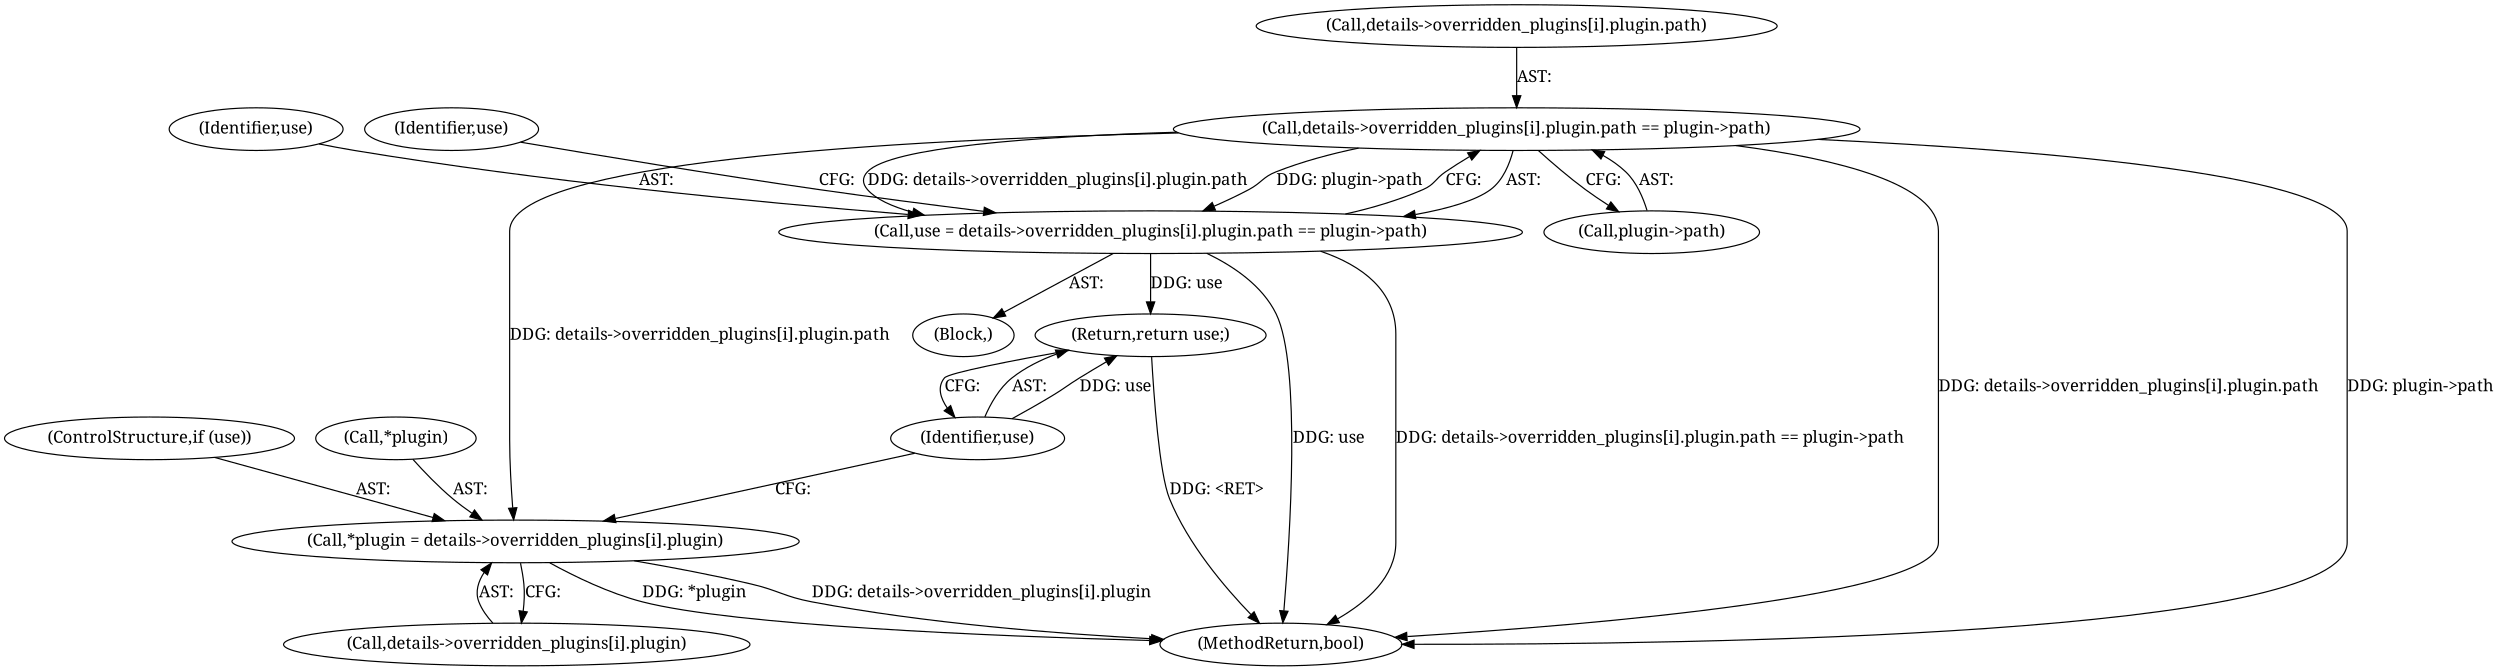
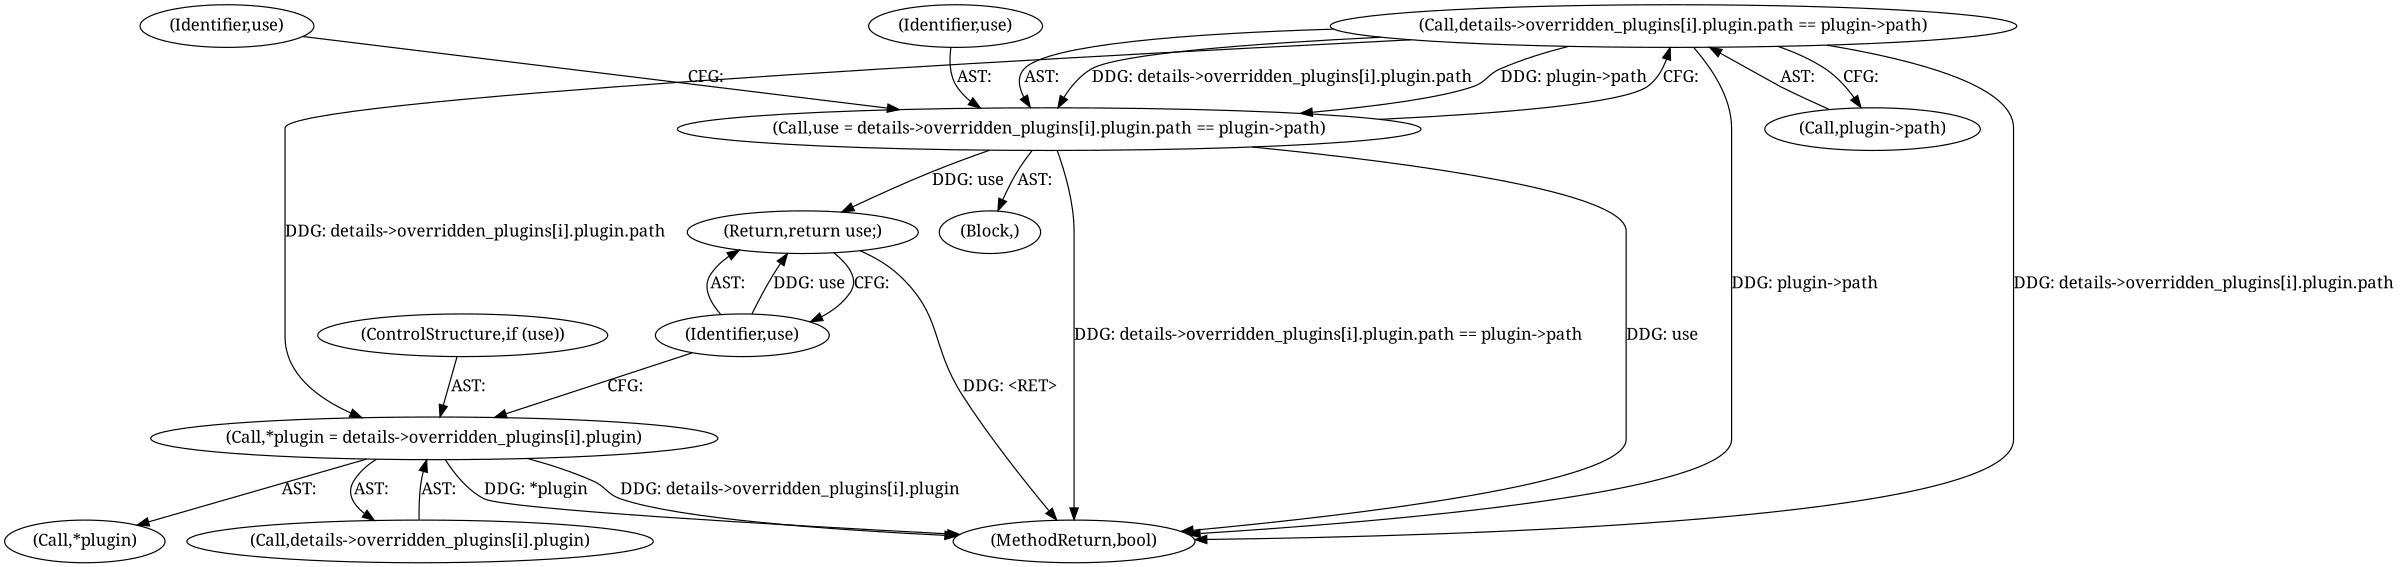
node "(Call,details->overridden_plugins[i].plugin.path)": removed
edge "(Call,*plugin)" -> "(Call,*plugin = details->overridden_plugins[i].plugin)": reversed
edge "(Call,*plugin = details->overridden_plugins[i].plugin)" -> "(Call,details->overridden_plugins[i].plugin)": label "CFG: " -> "AST: "
